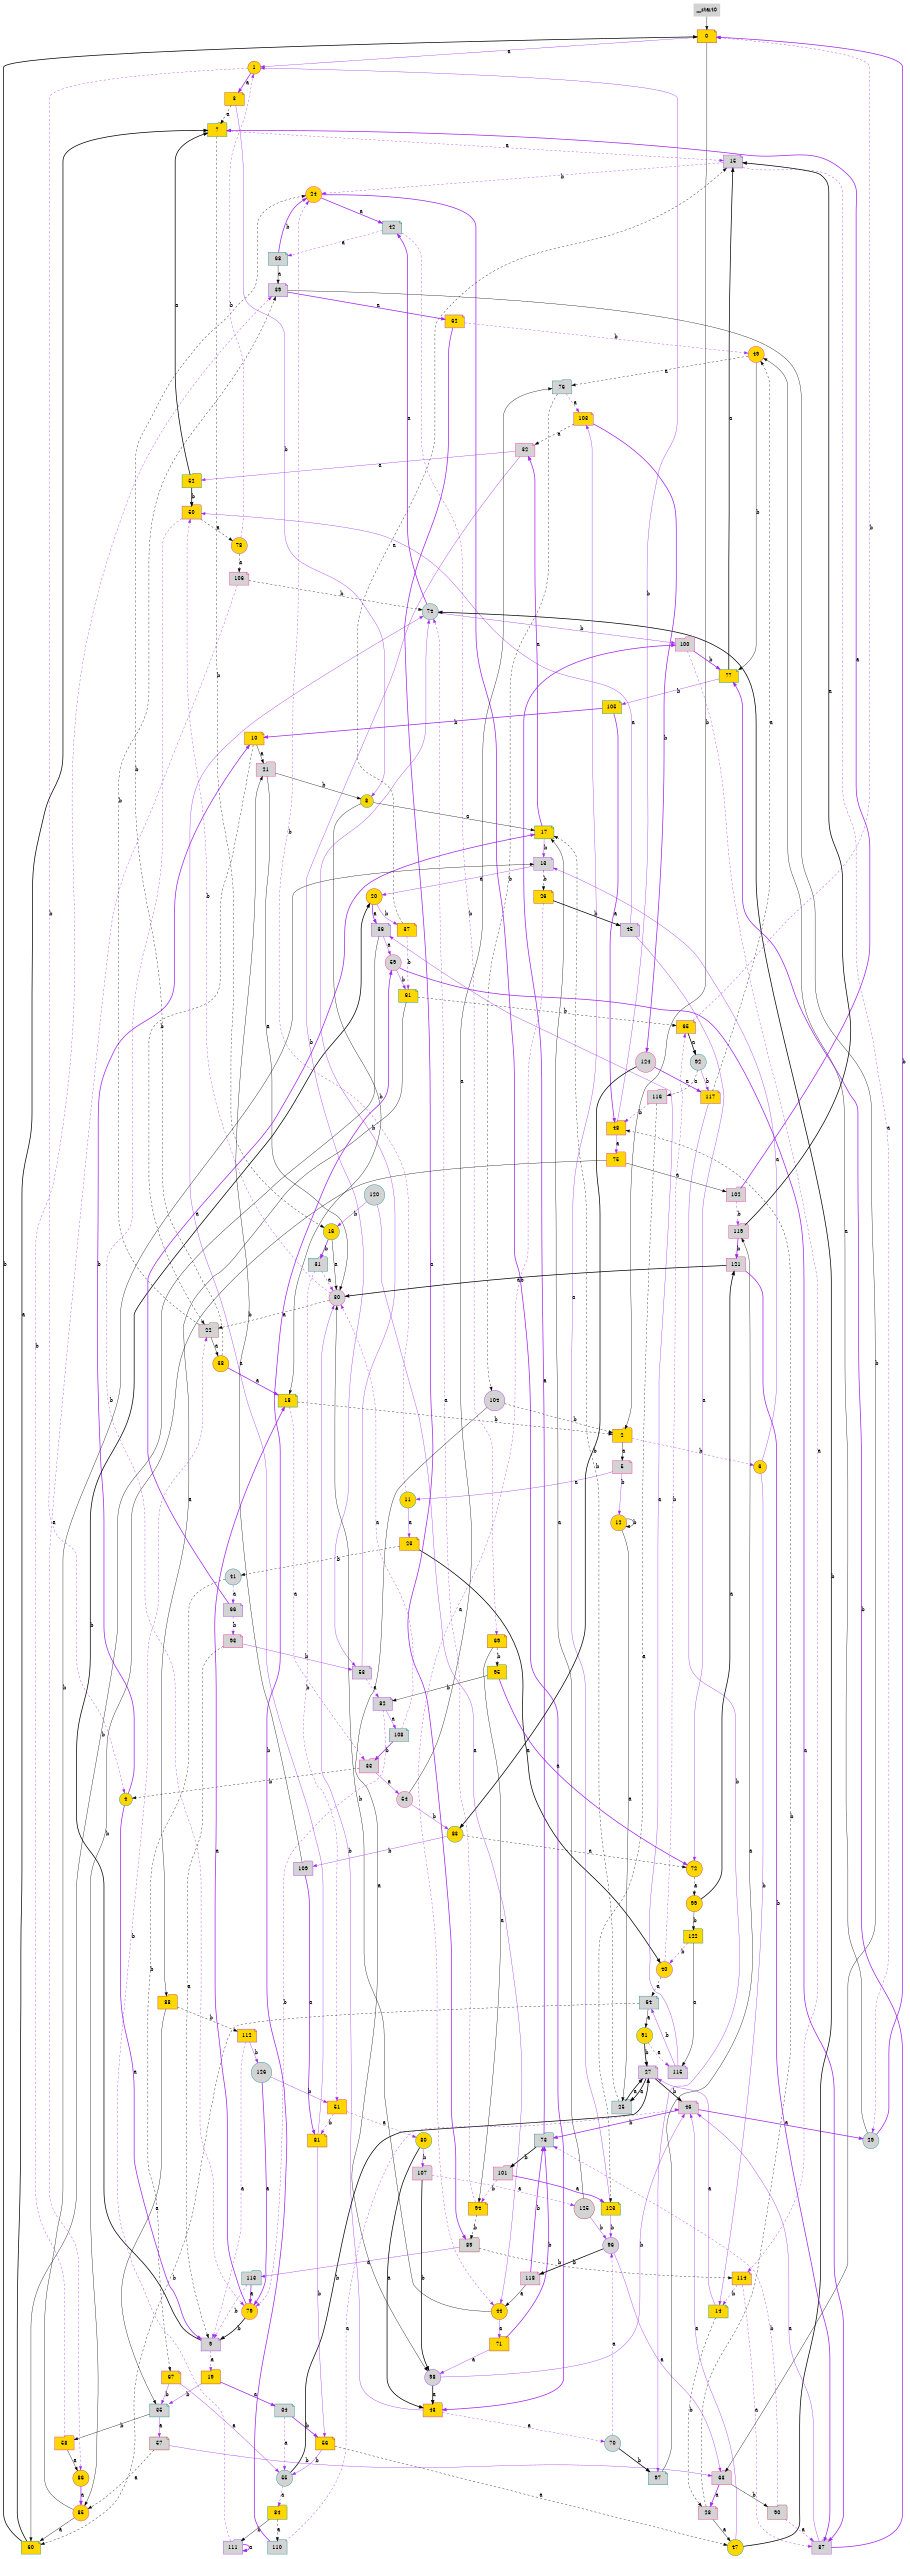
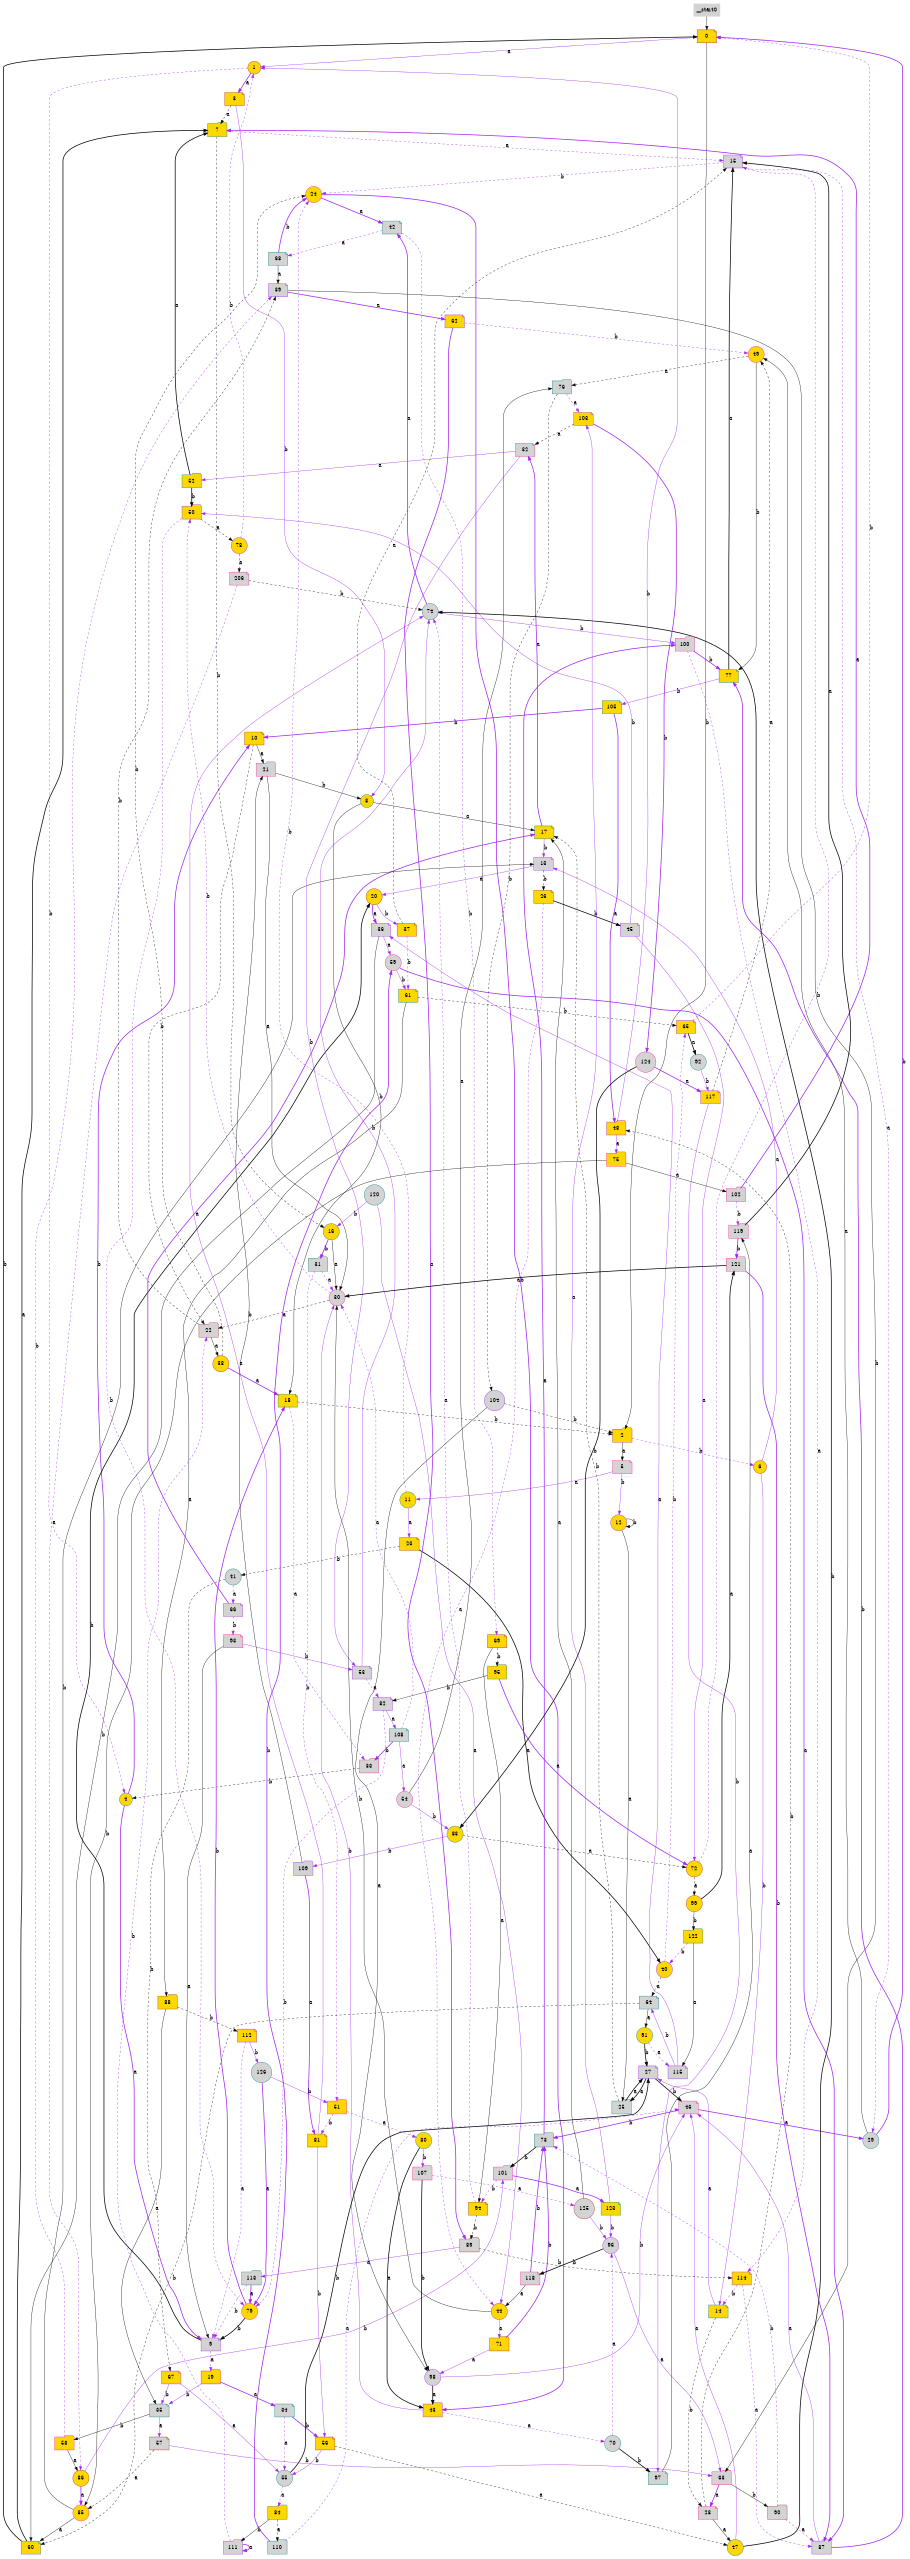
node "106": label "106" -> "206"
edge "45" -> "50": label "a" -> "b"
edge "72" -> "15": added, label "b"
node "116": removed
edge "33" -> "54": now "108" -> "54"
edge "79" -> "18": label "a" -> "b"
edge "93" -> "9": style dashed -> solid
edge "86" -> "101": added, label "b"
